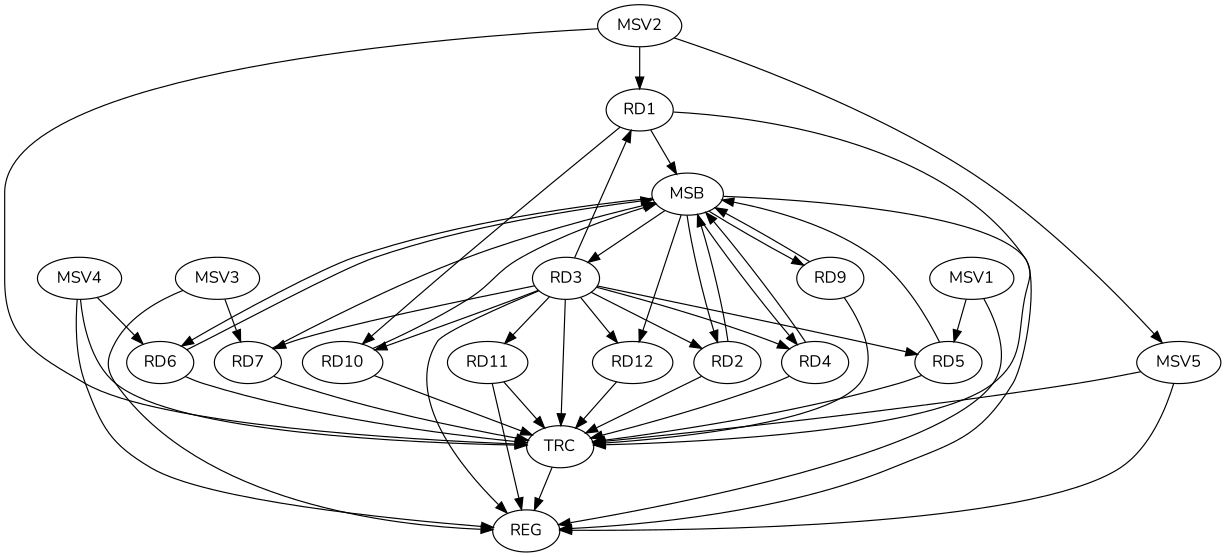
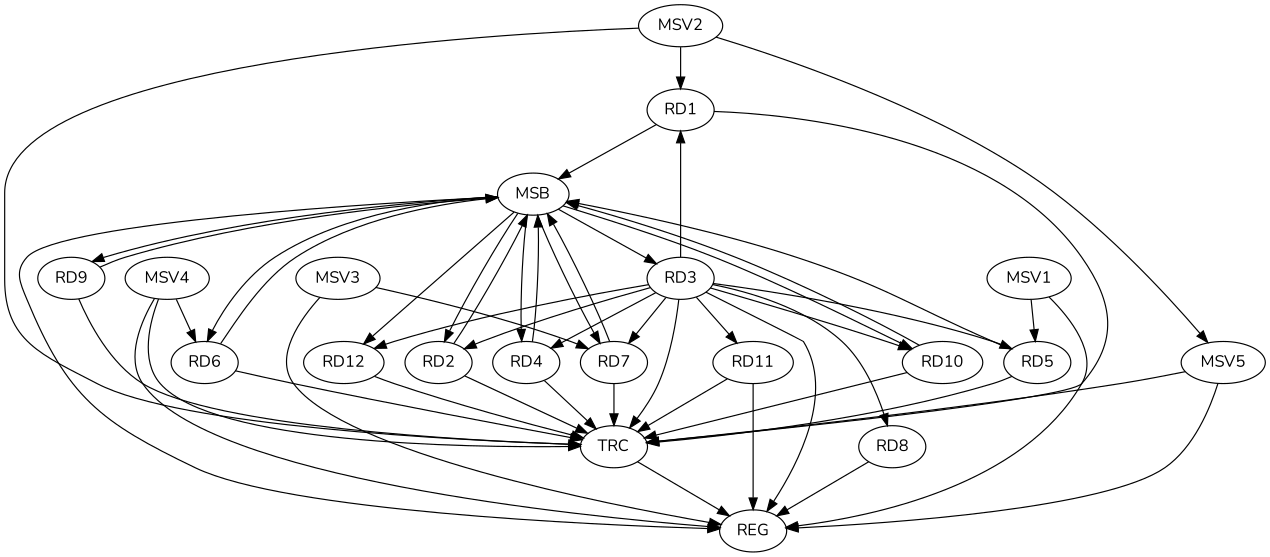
edge "RD1" -> "RD10": now "MSB" -> "RD10"
edge "MSB" -> "RD7": added
node "RD8": added
